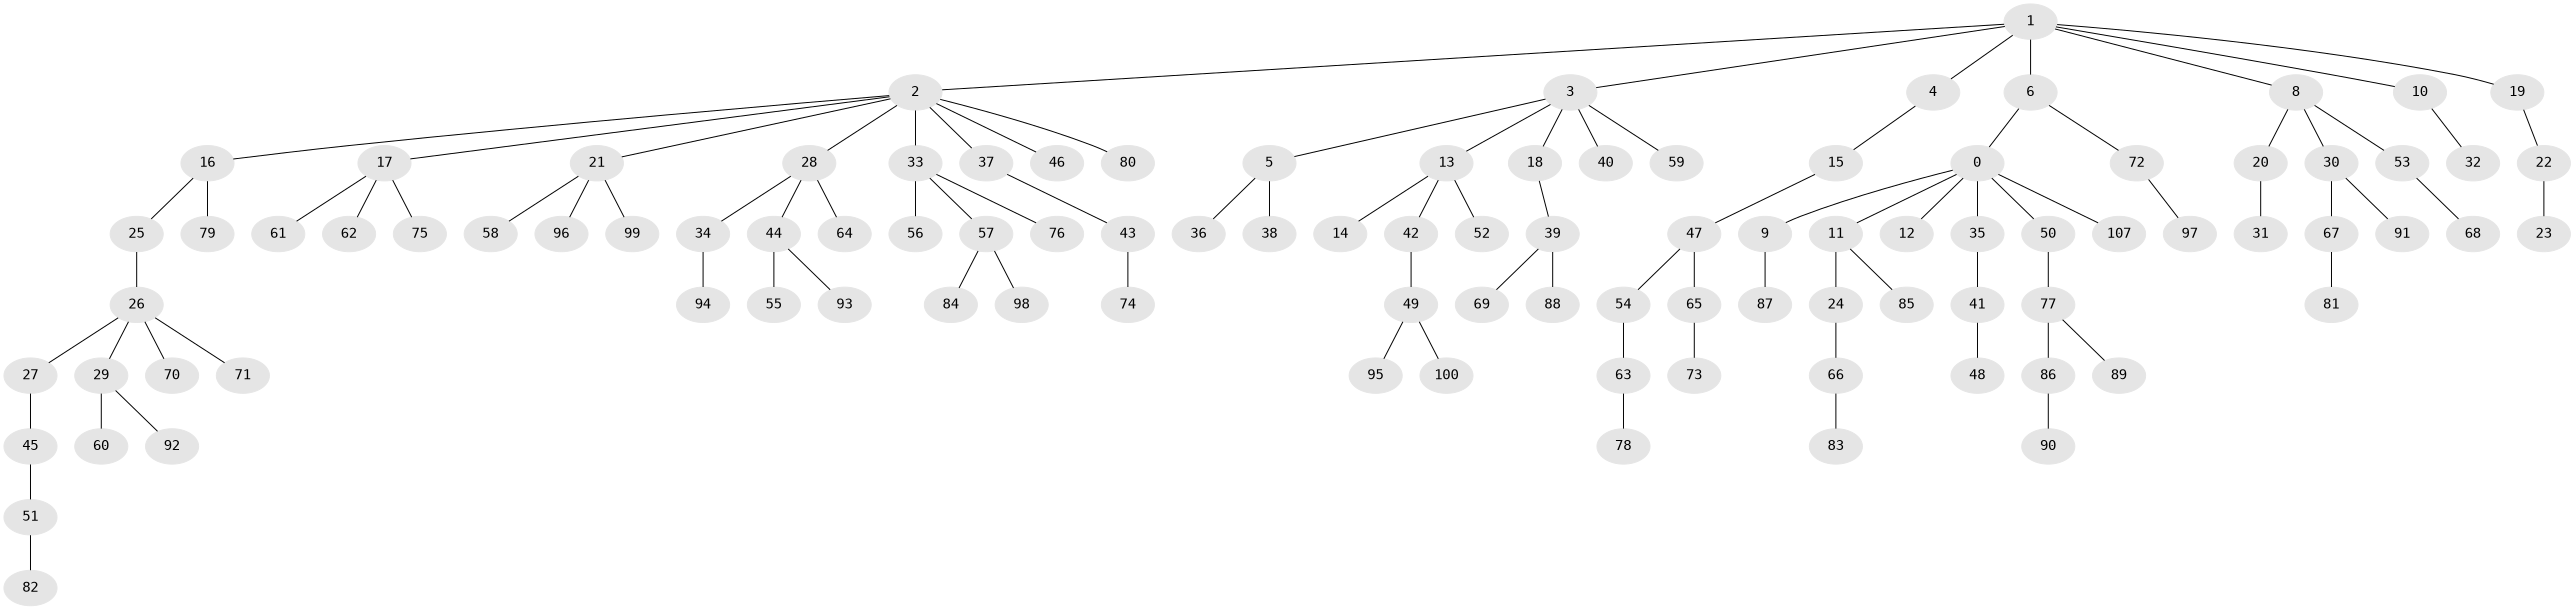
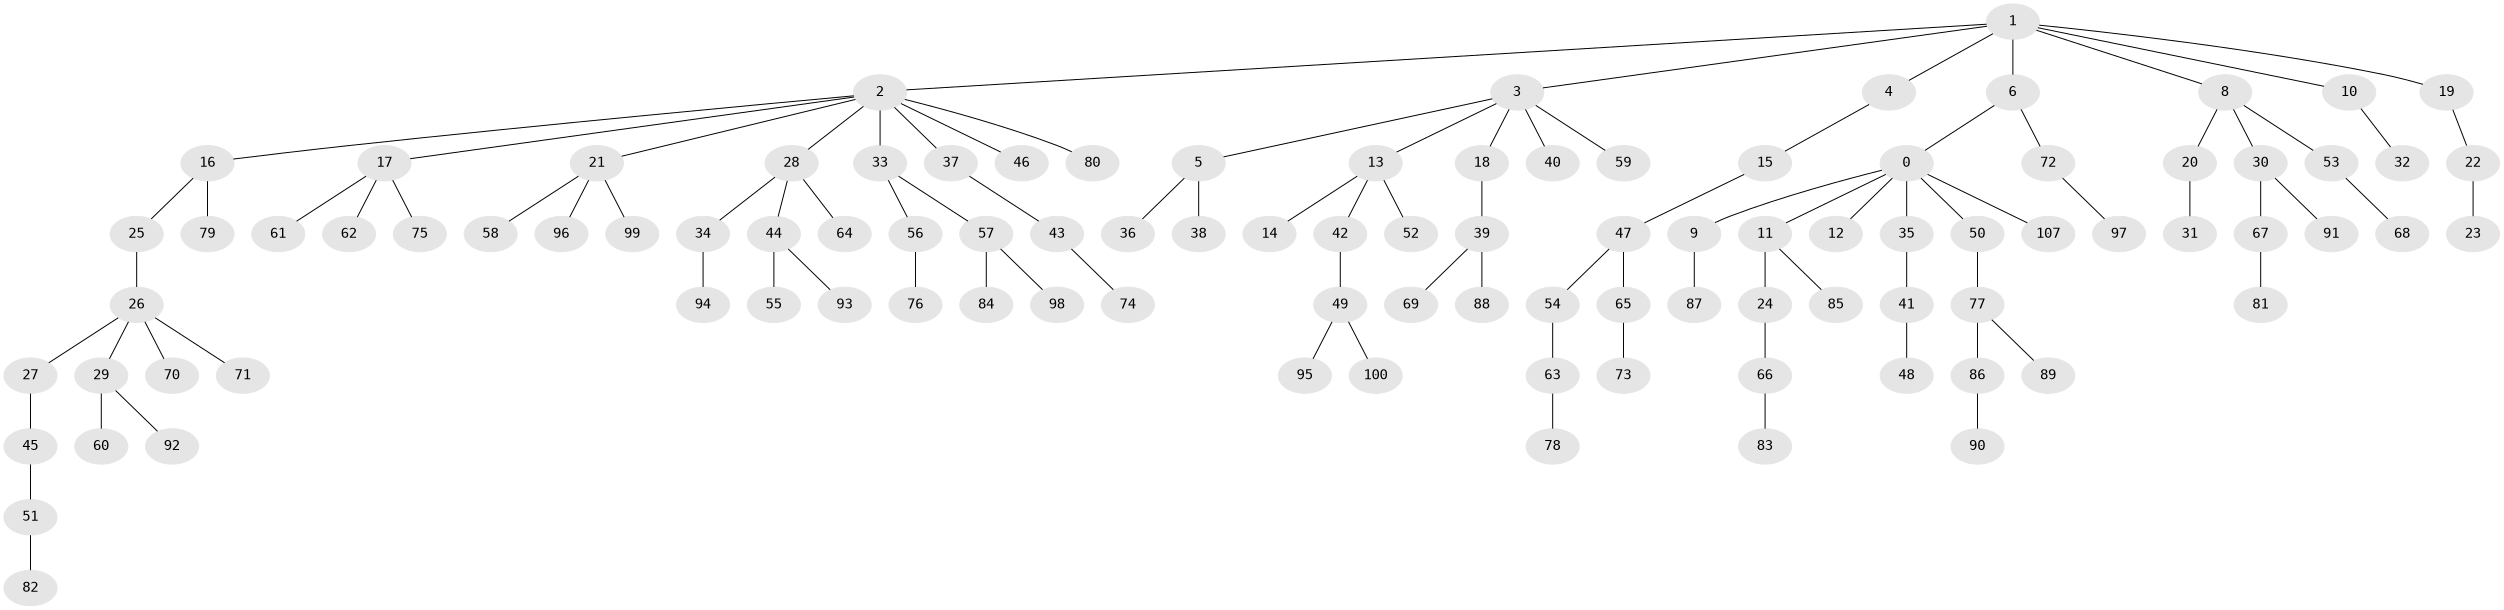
edge "33" -- "76": now "56" -- "76"
